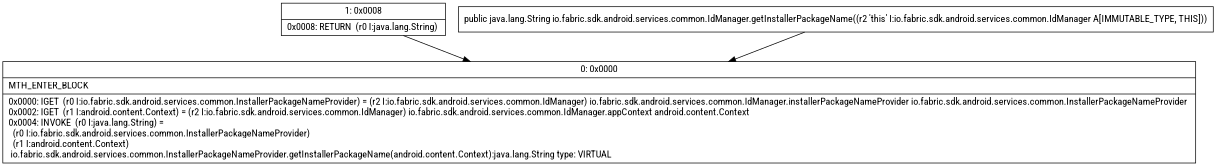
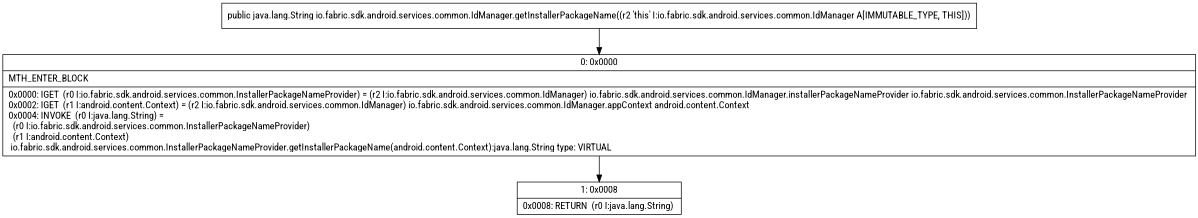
edge "1: 0x0008" -> "0: 0x0000": reversed
